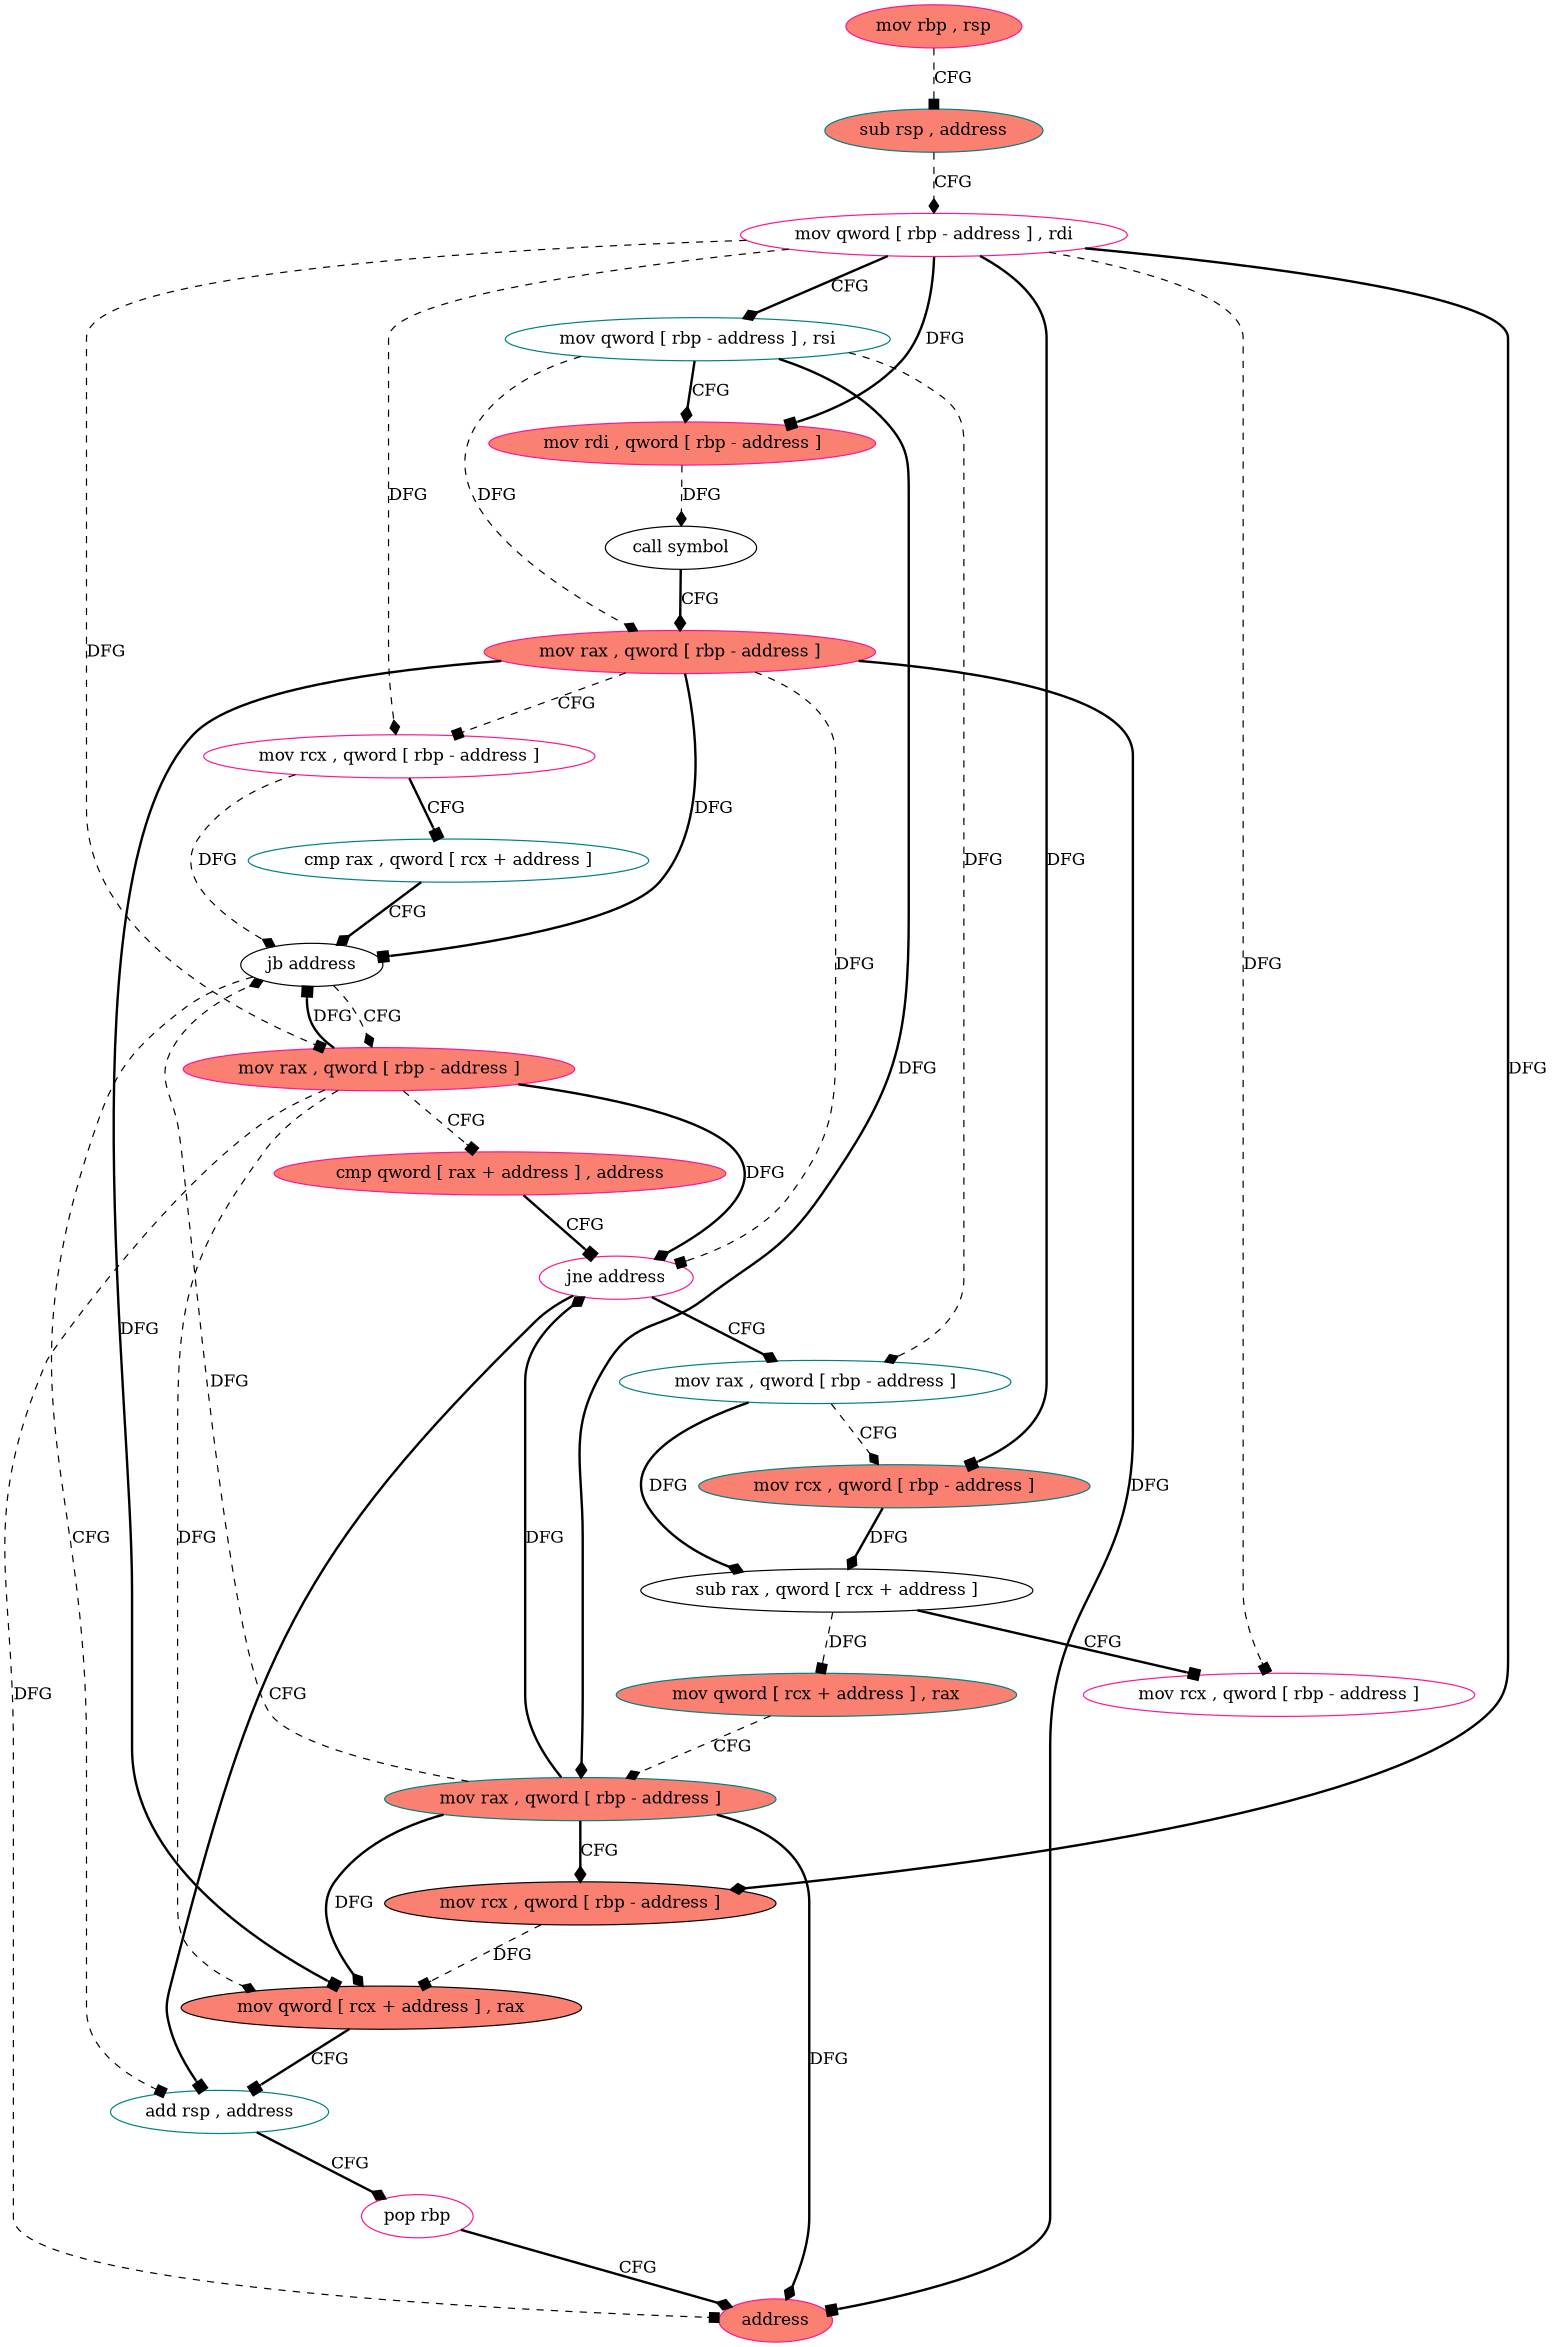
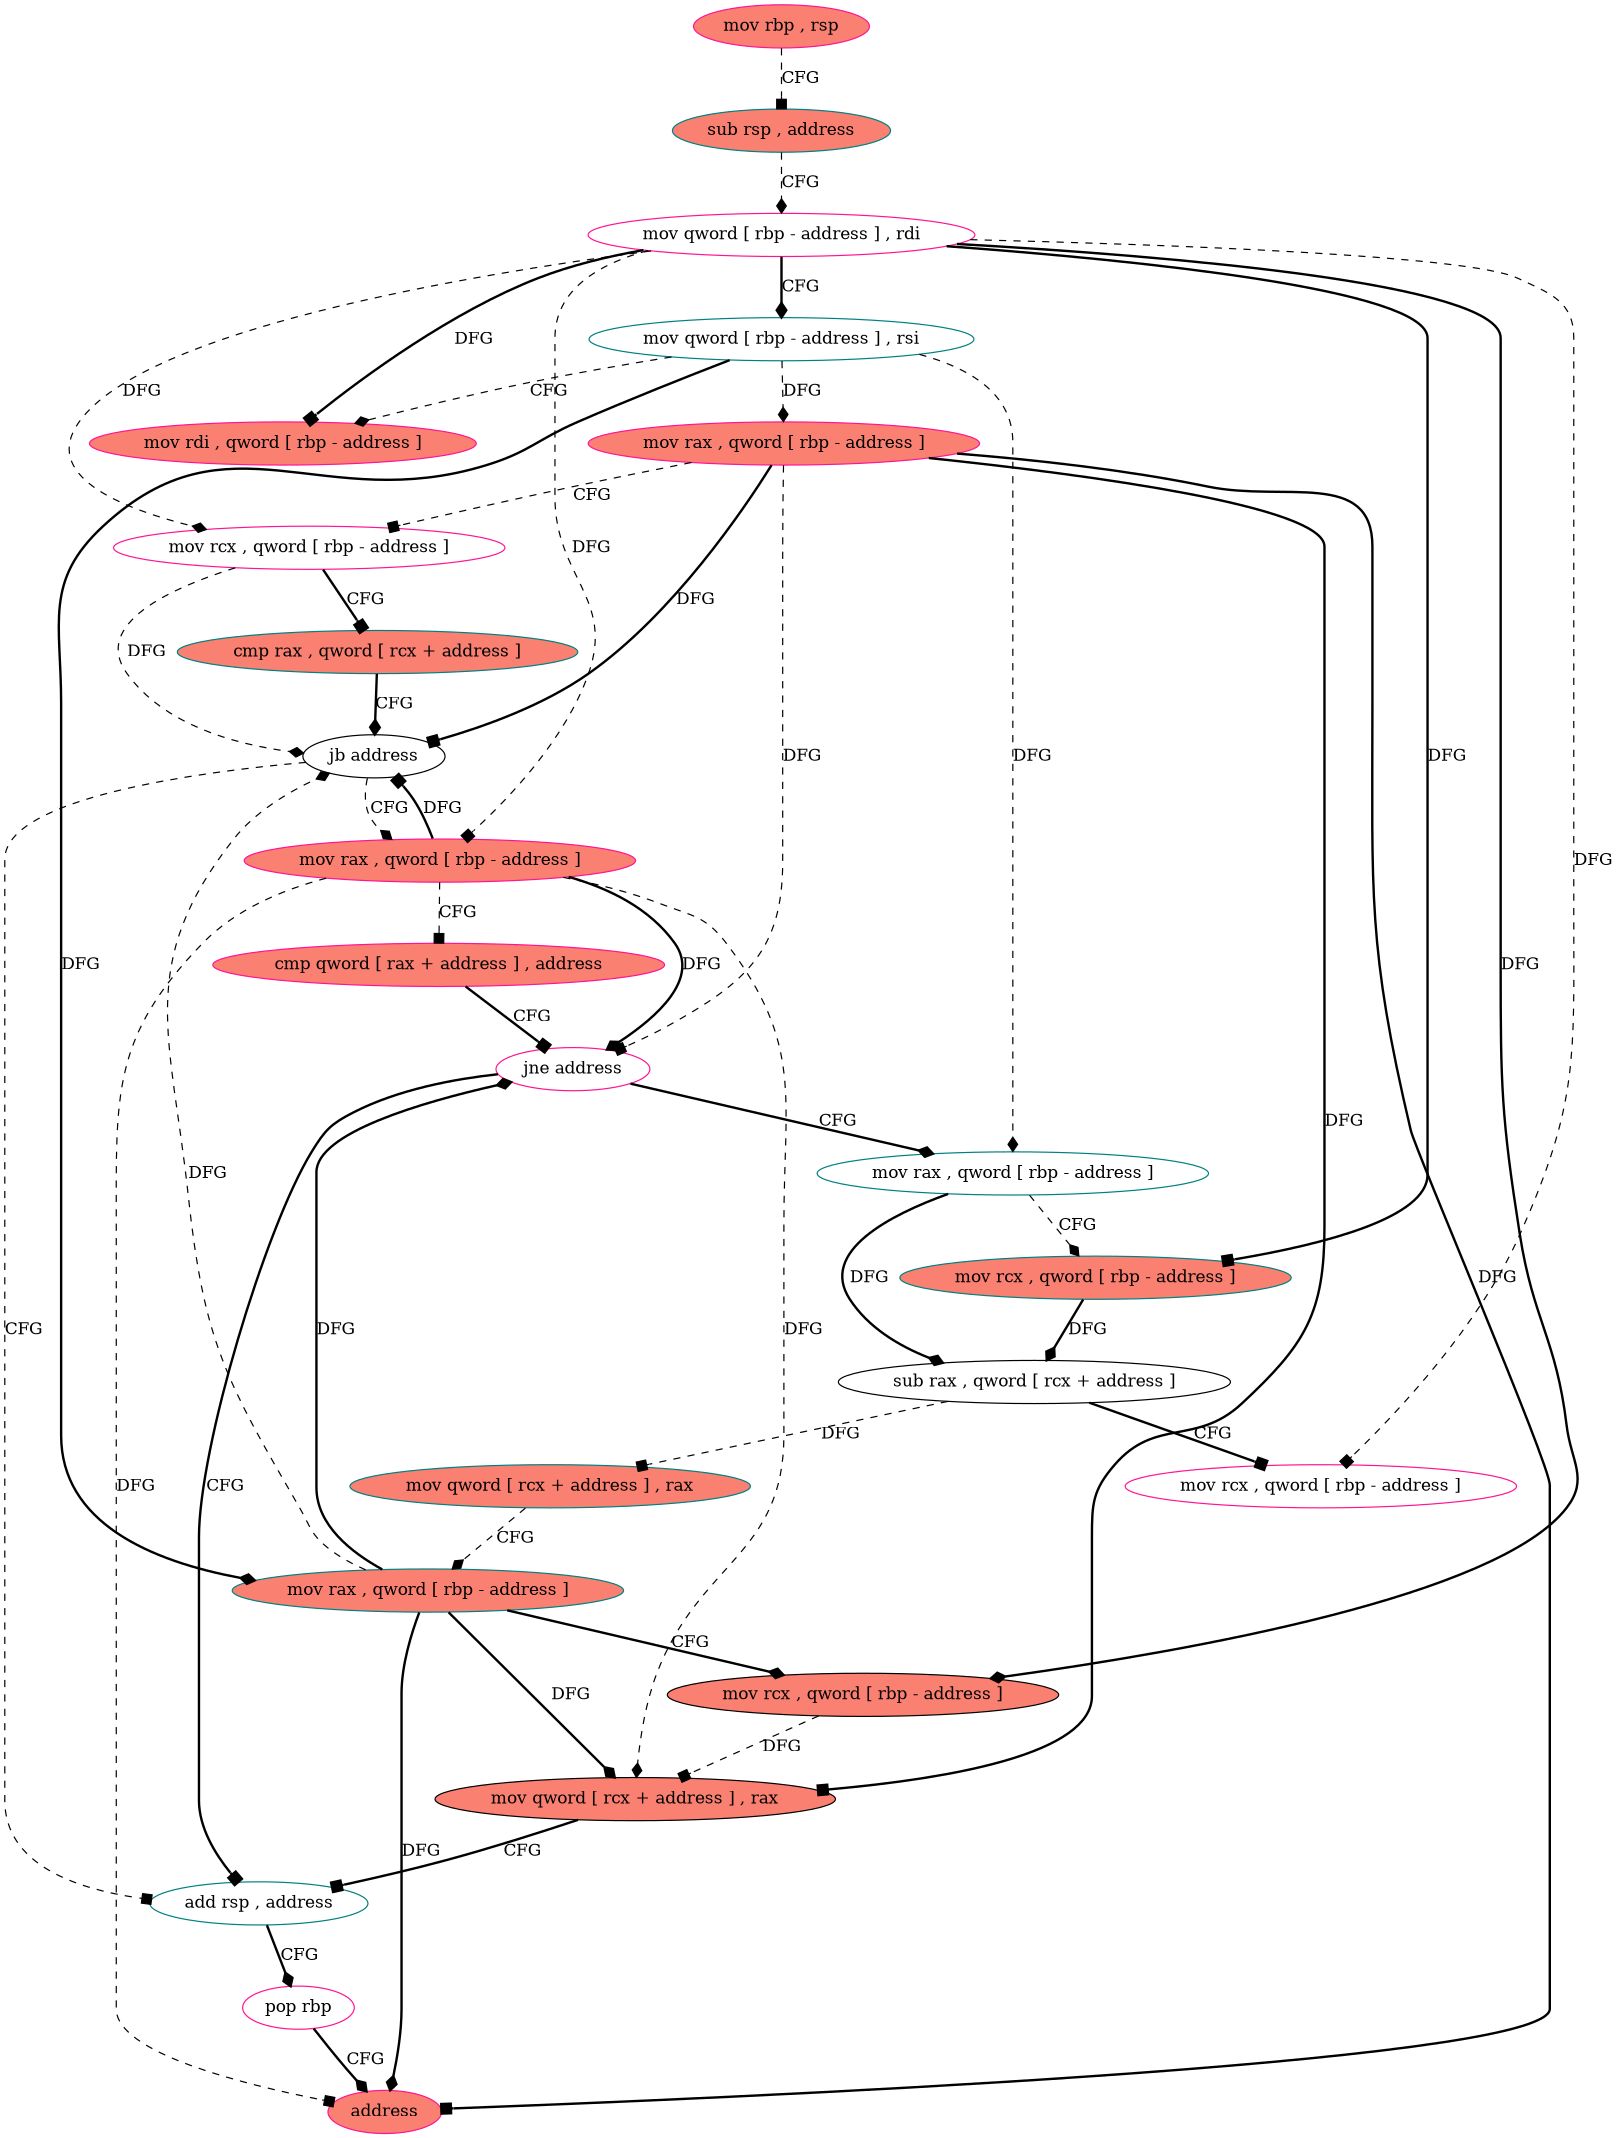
edge "mov qword [ rbp - address ] , rsi" -> "mov rdi , qword [ rbp - address ]": style bold -> dashed
node "call symbol": removed
node "cmp rax , qword [ rcx + address ]": fillcolor white -> salmon
